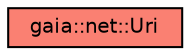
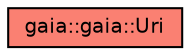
node "gaia::net::Uri": label "gaia::net::Uri" -> "gaia::gaia::Uri"
